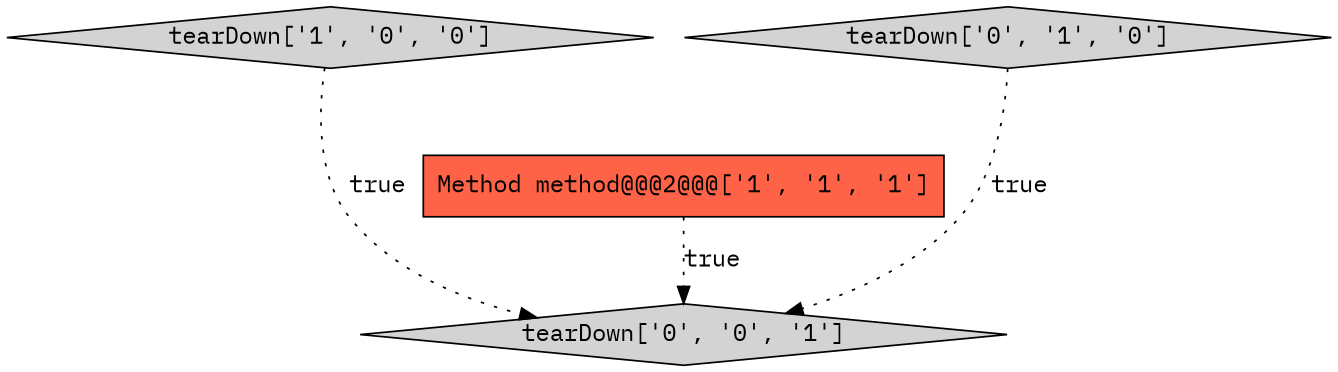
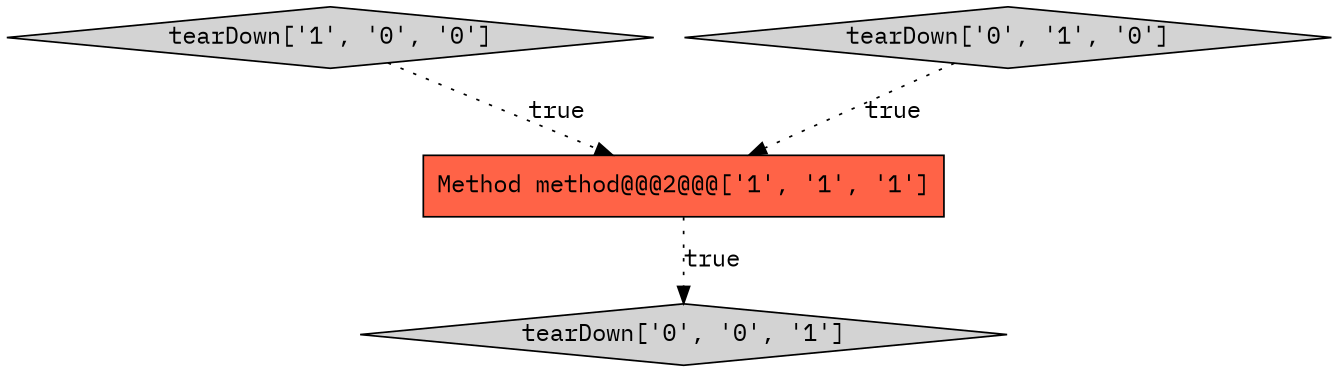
edge "tearDown['0', '1', '0']" -> "tearDown['0', '0', '1']": now "tearDown['0', '1', '0']" -> "Method method@@@2@@@['1', '1', '1']"
edge "tearDown['1', '0', '0']" -> "tearDown['0', '0', '1']": now "tearDown['1', '0', '0']" -> "Method method@@@2@@@['1', '1', '1']"
